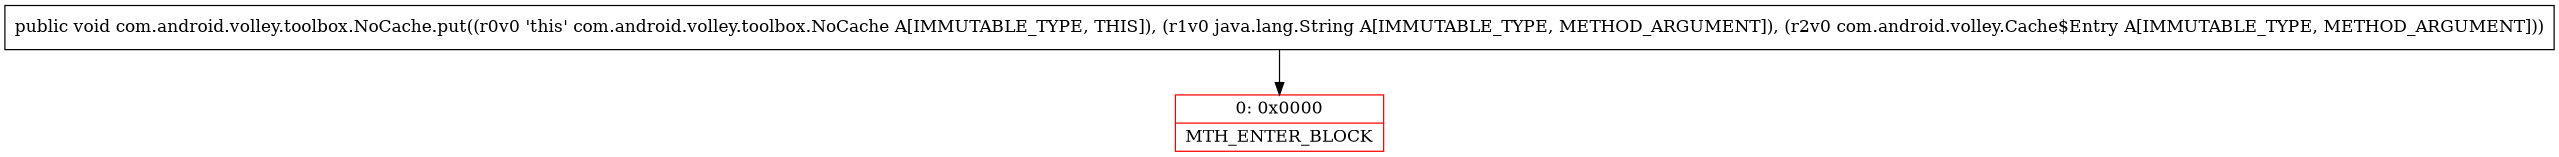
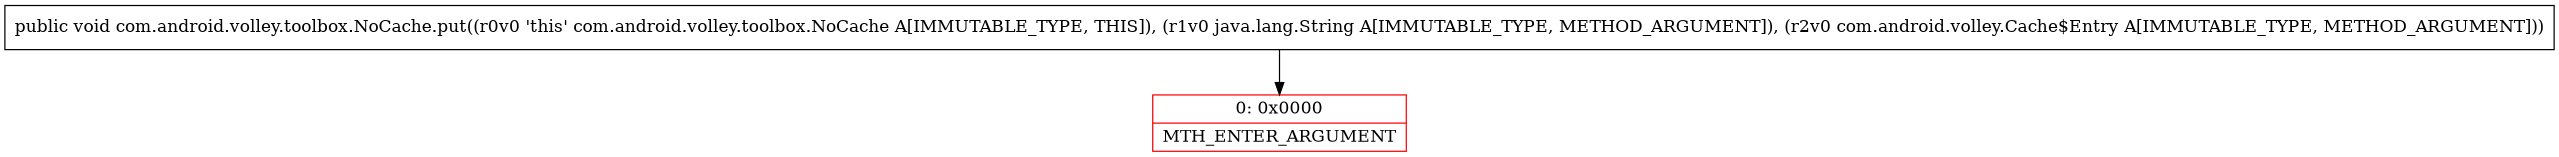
node "0: 0x0000": text "MTH_ENTER_BLOCK" -> "MTH_ENTER_ARGUMENT"
